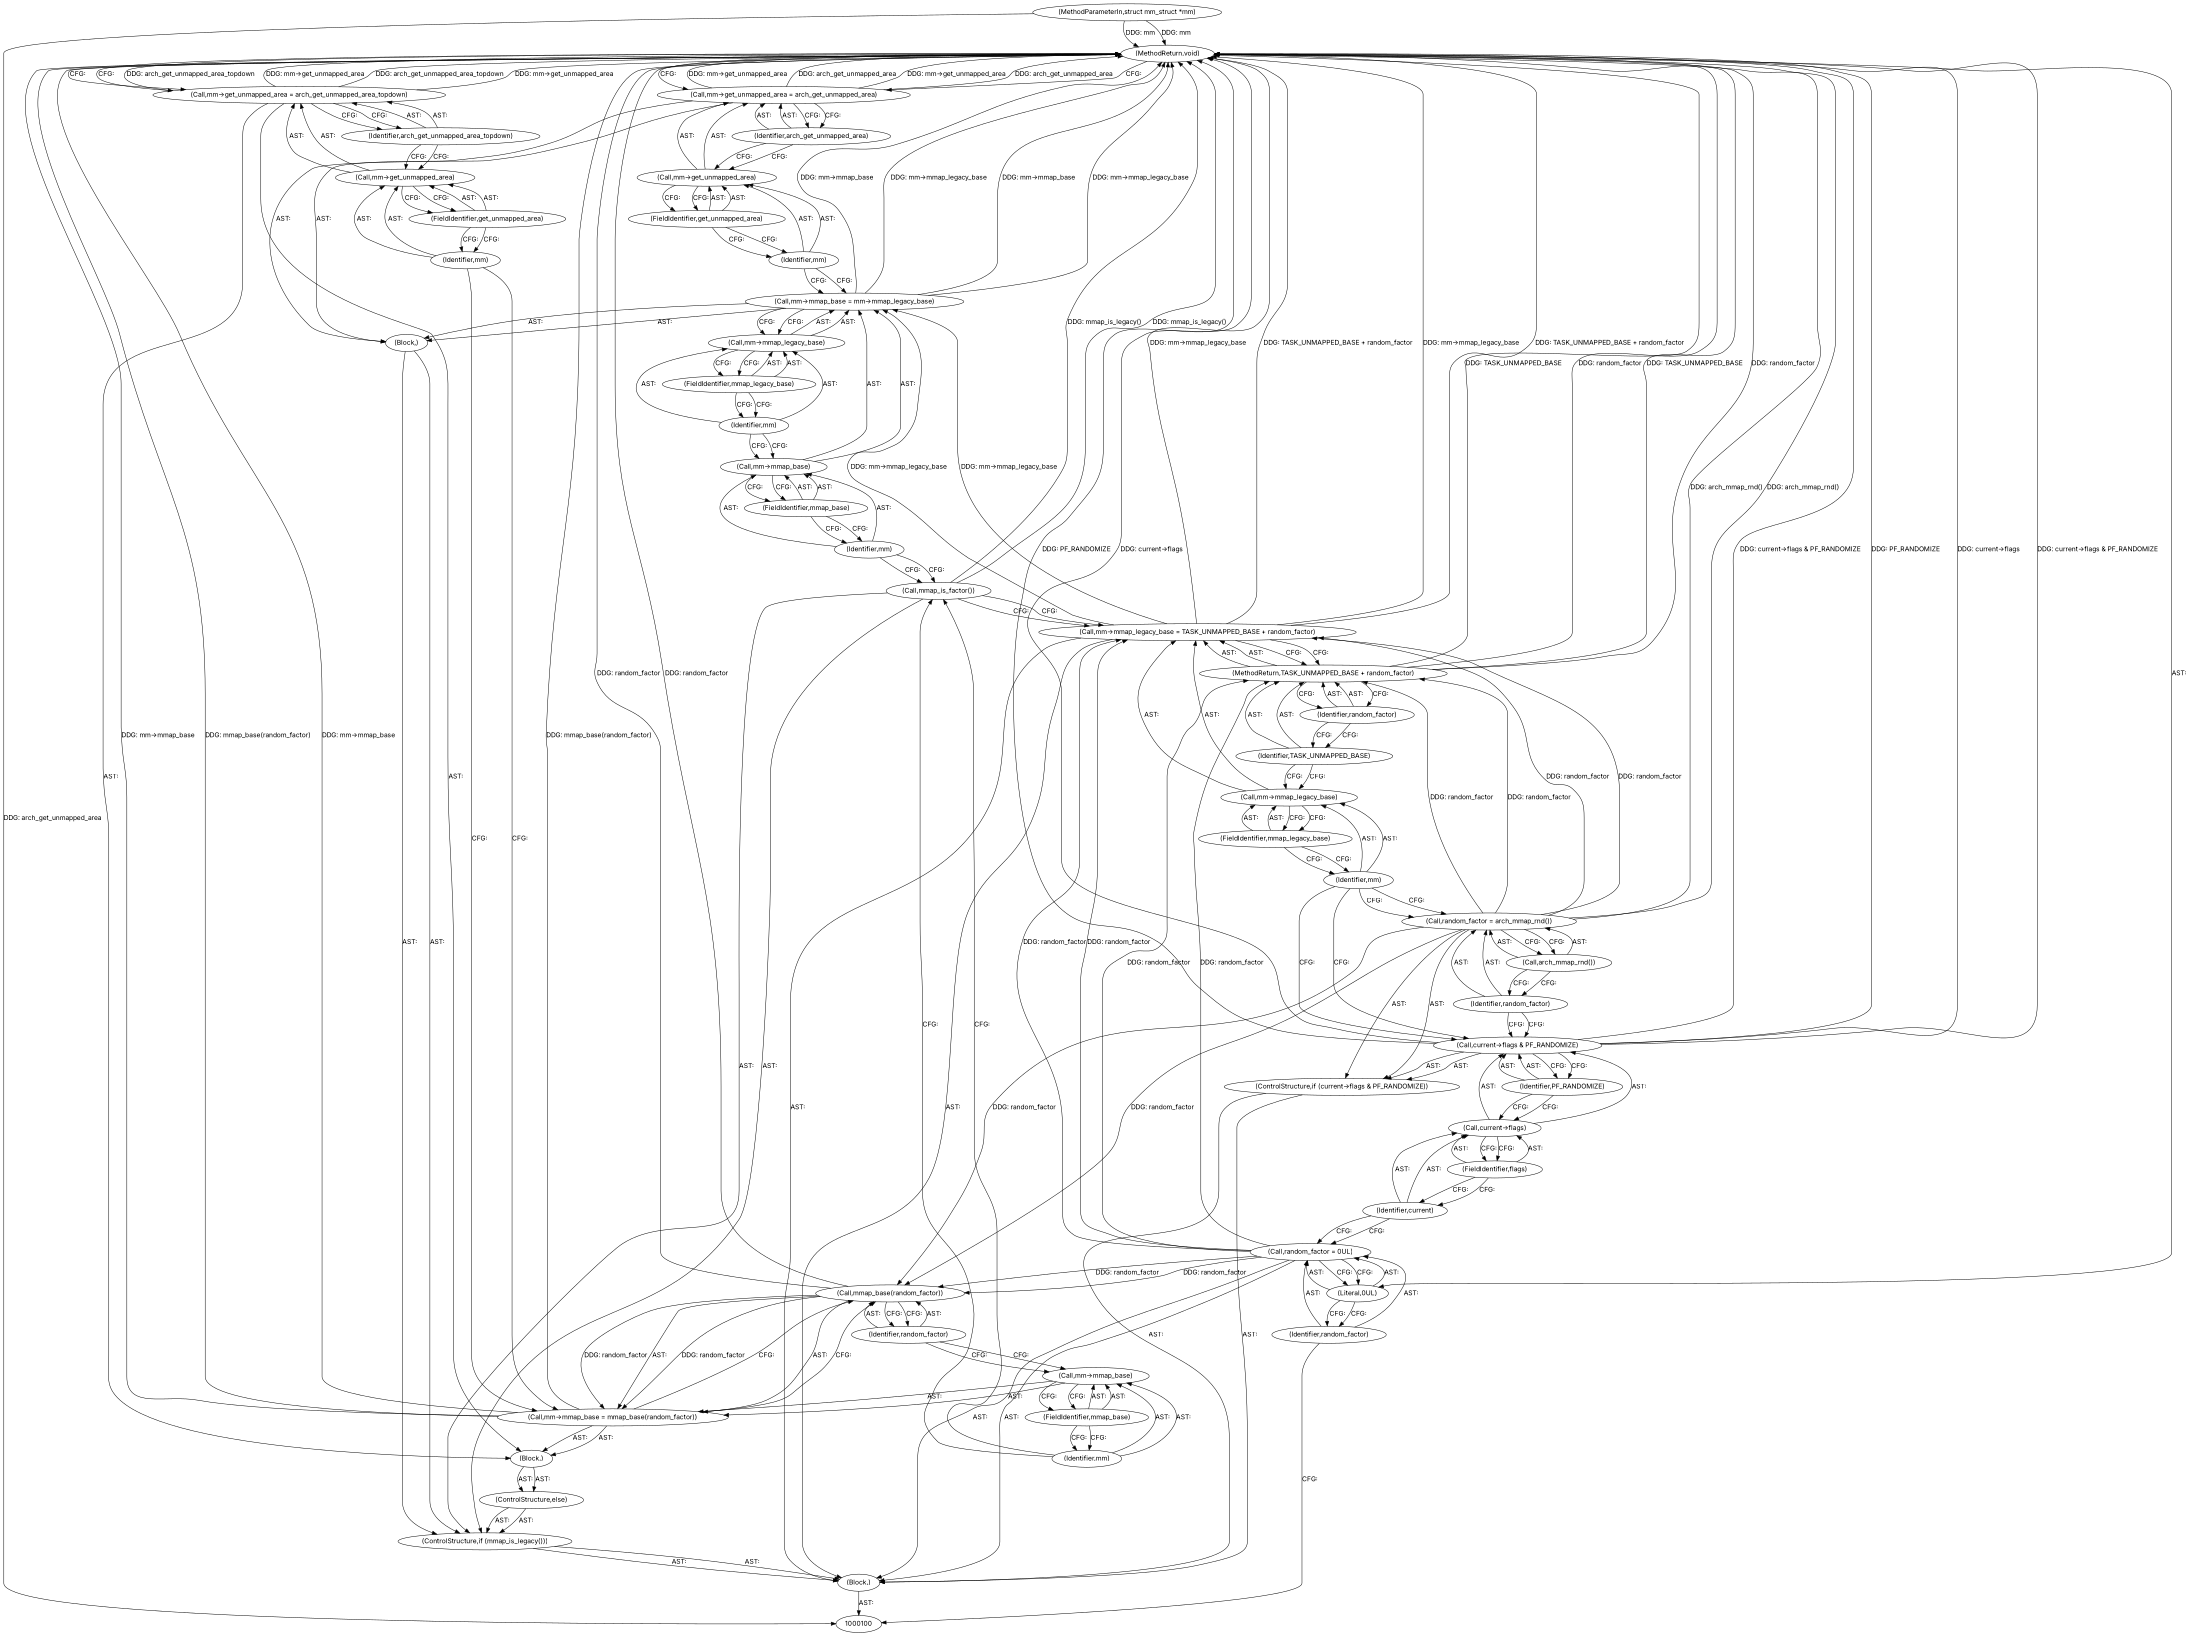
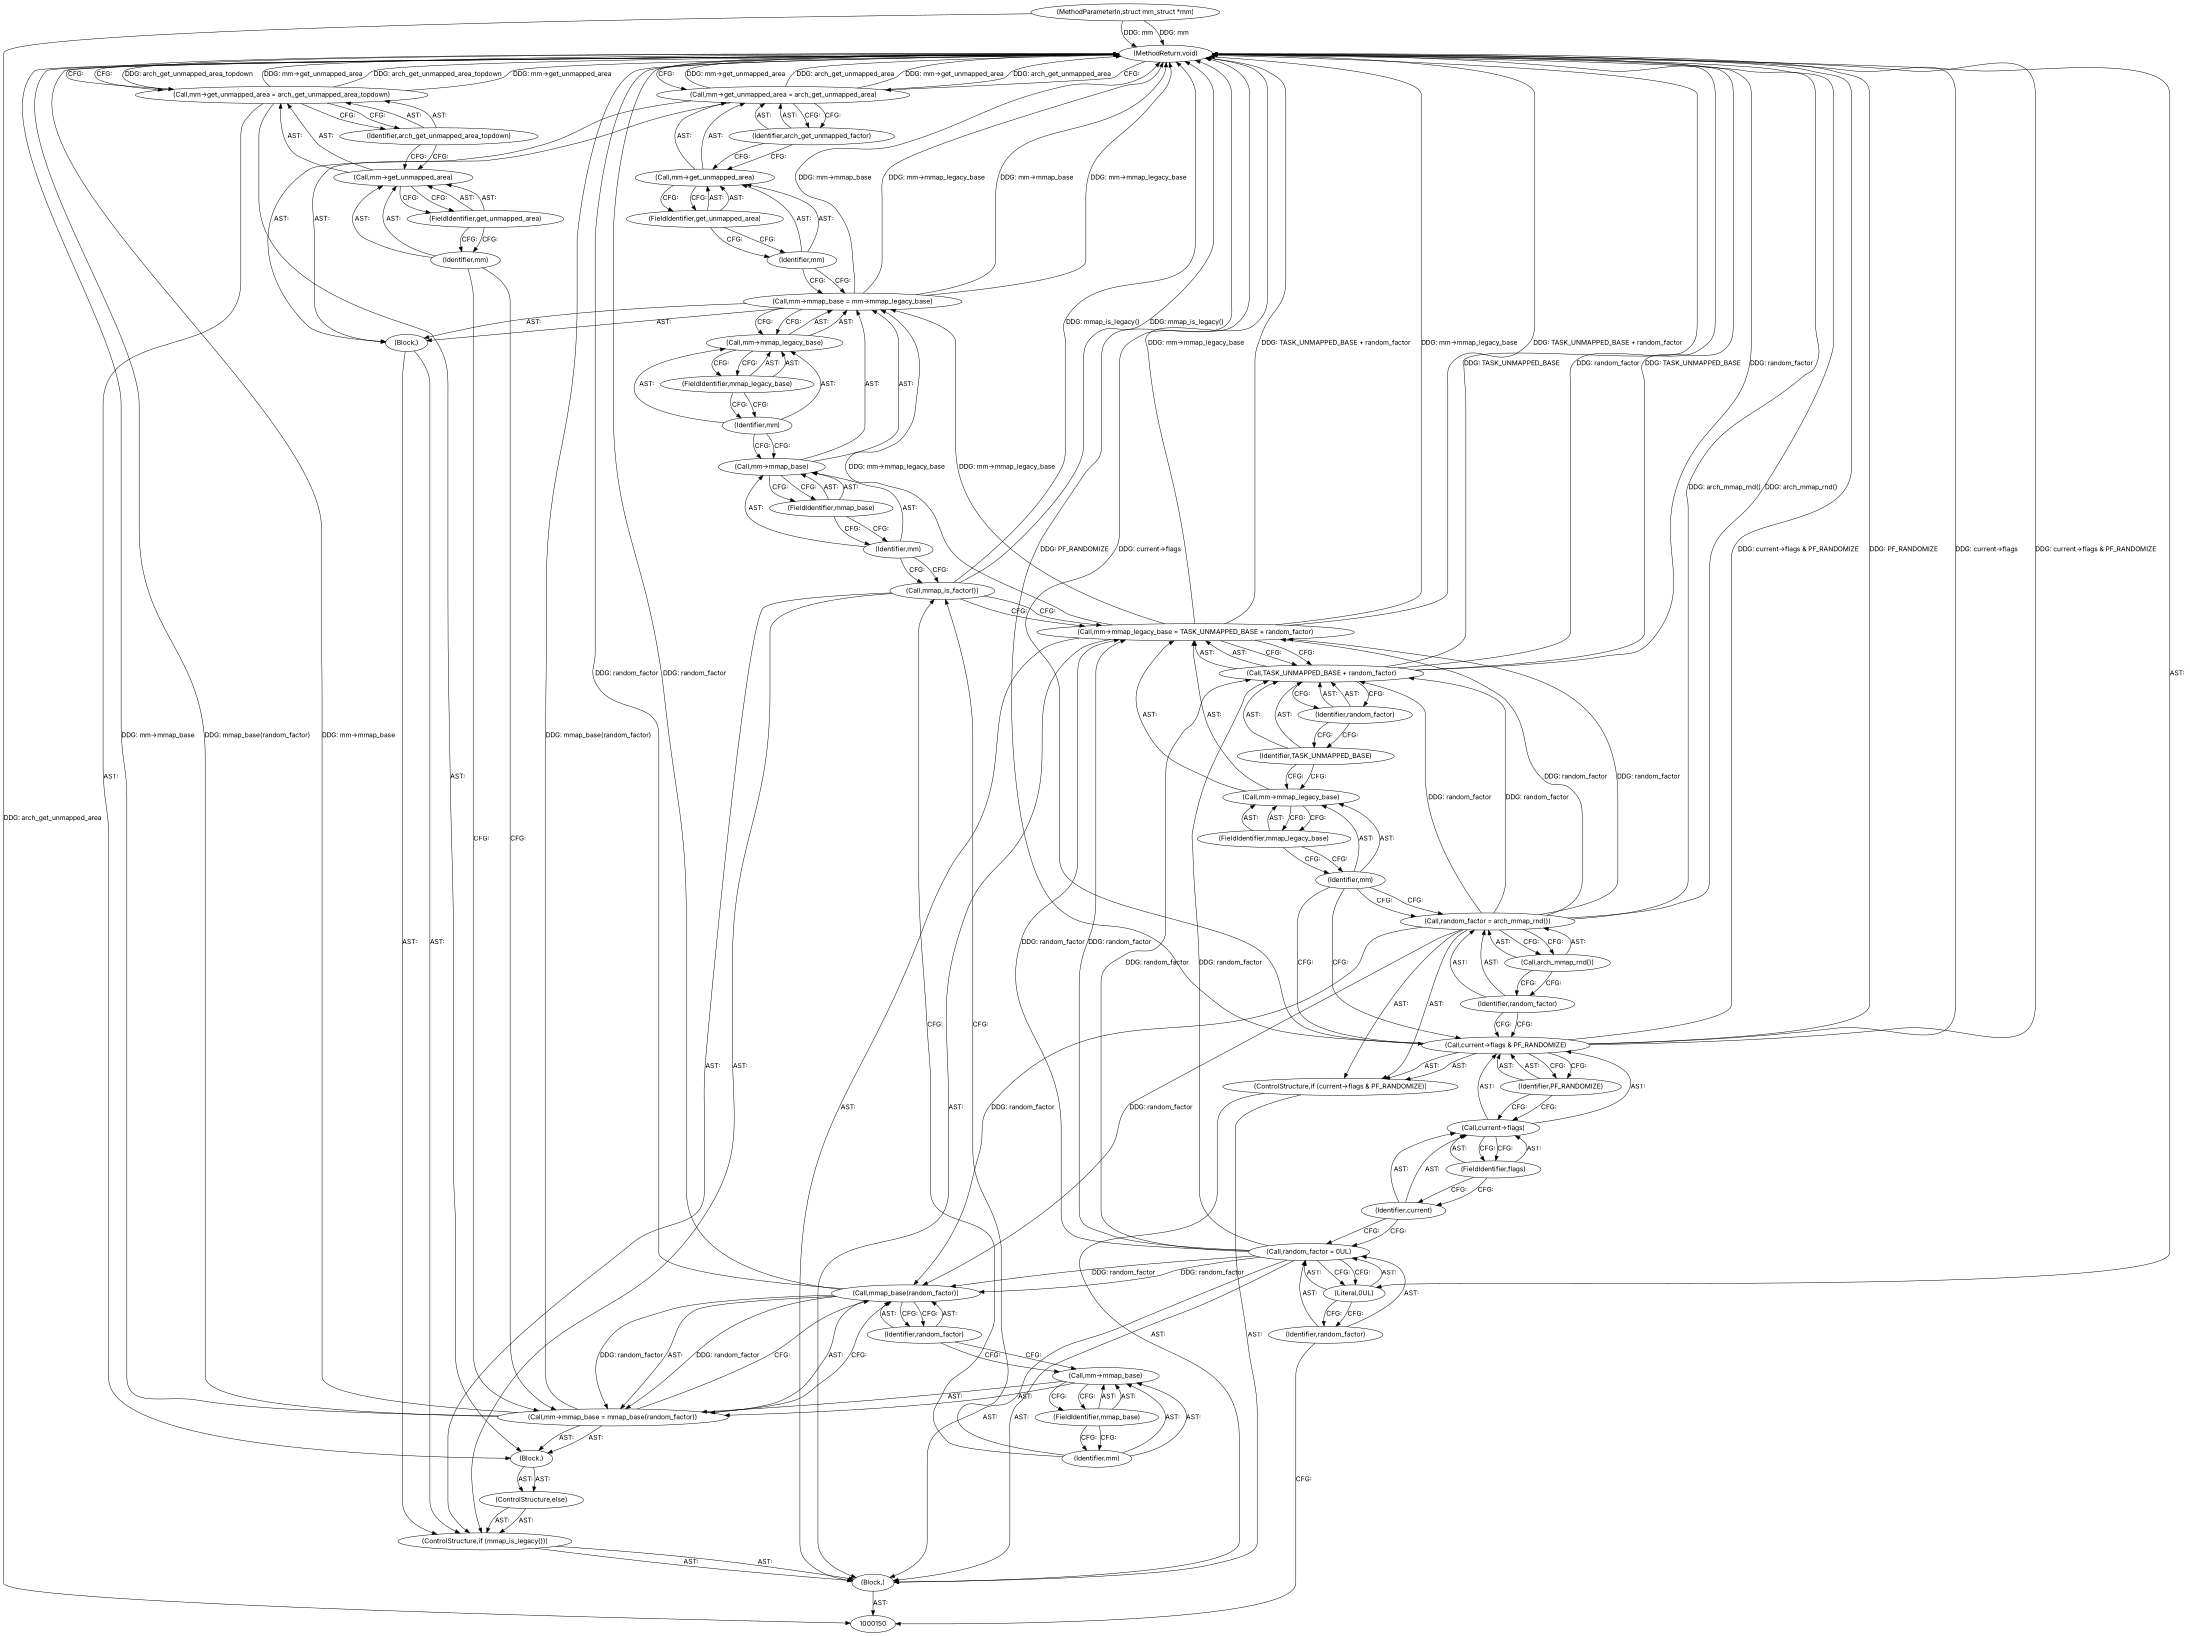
node "(Identifier,arch_get_unmapped_area)": label "(Identifier,arch_get_unmapped_area)" -> "(Identifier,arch_get_unmapped_factor)"
node "(MethodReturn,TASK_UNMAPPED_BASE + random_factor)": label "(MethodReturn,TASK_UNMAPPED_BASE + random_factor)" -> "(Call,TASK_UNMAPPED_BASE + random_factor)"
node "1000100": label "1000100" -> "1000150"
